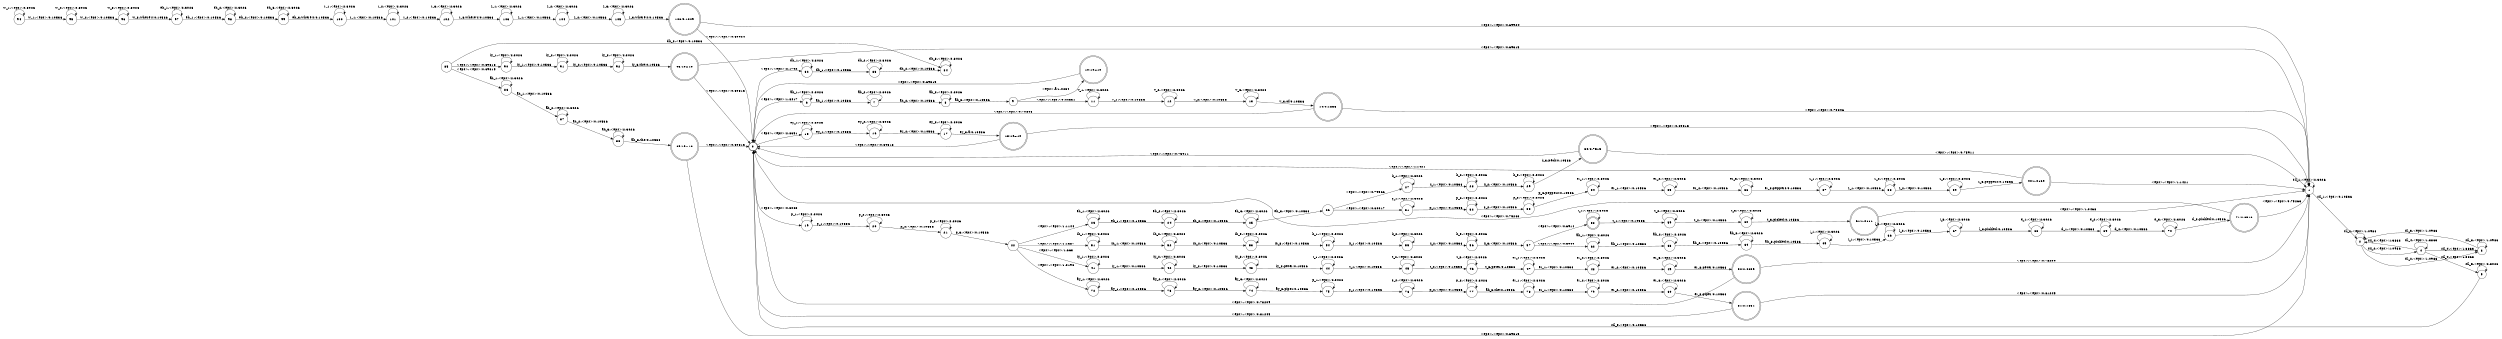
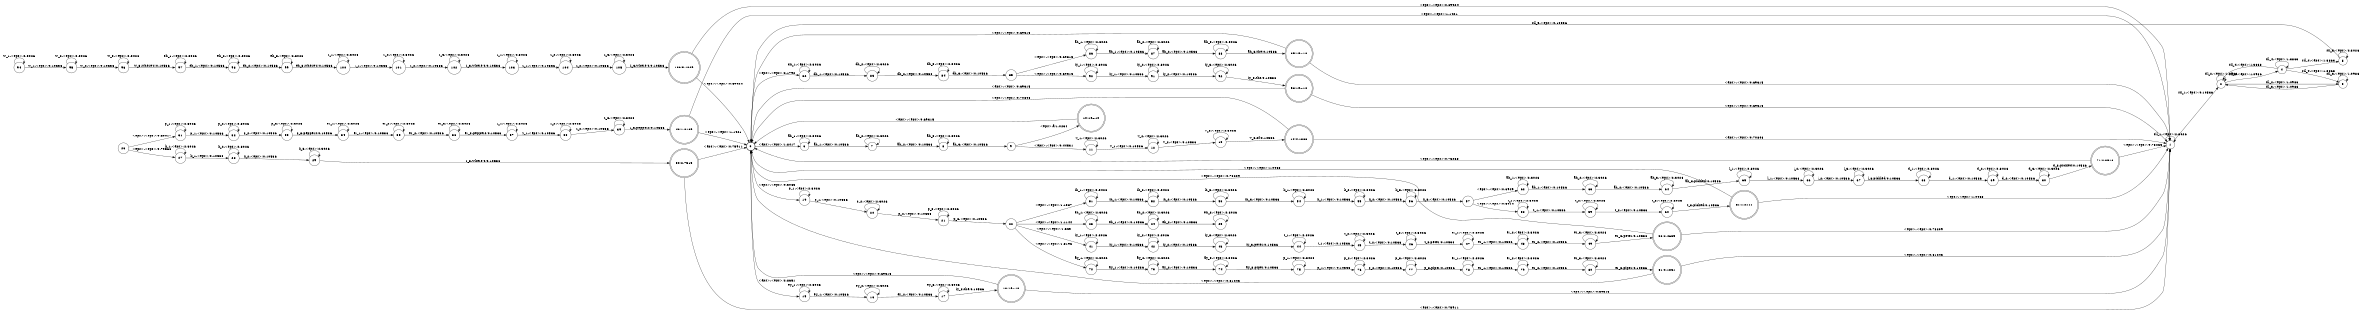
edge "85" -> "84": reversed
edge "17" -> "18/1e+10": label "ey_3:a/0.10536" -> "iy_3:the/0.10536"
edge "29" -> "30/2.7515": label "k_3:peck/0.10536" -> "r_3:where's/0.10536"
edge "61/1.2111" -> "0": added, label "<eps>:<eps>/1.0468"
edge "25" -> "26": removed, label "eh_3:<eps>/0.10536"
node "58": shape doublecircle -> circle
node "70": label "70" -> "30"
edge "77" -> "78": label "ah_3:the/0.10536" -> "p_3:piper/0.10536"
